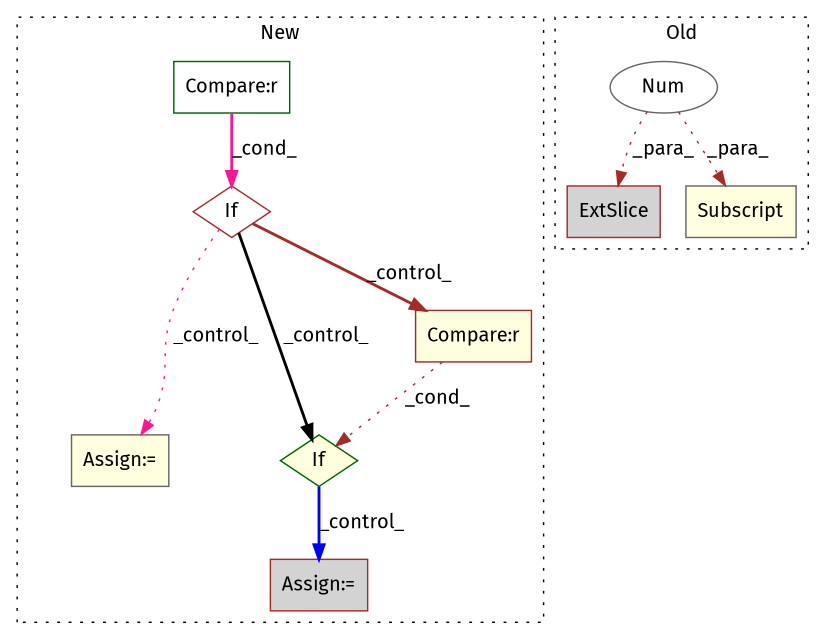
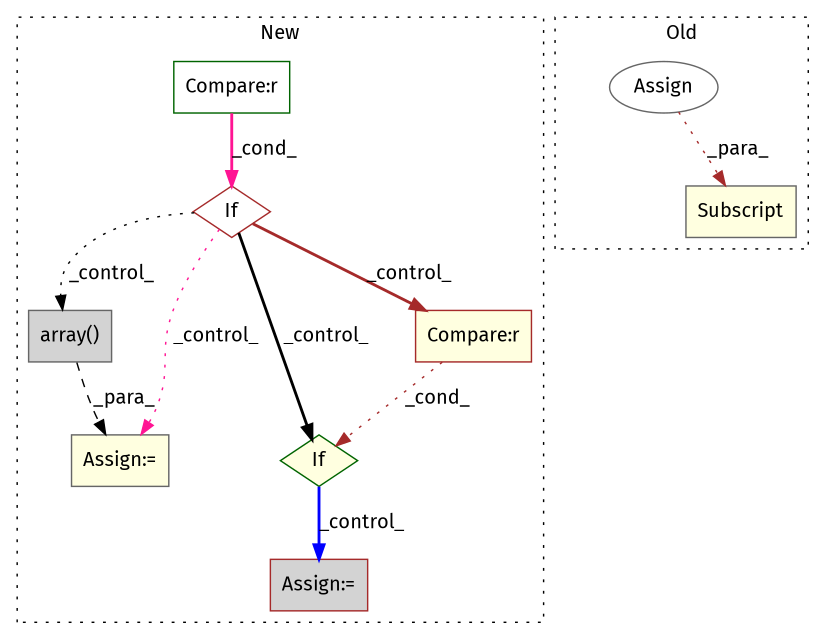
node "Num": label "Num" -> "Assign"
node "ExtSlice": removed
node "array()": added
